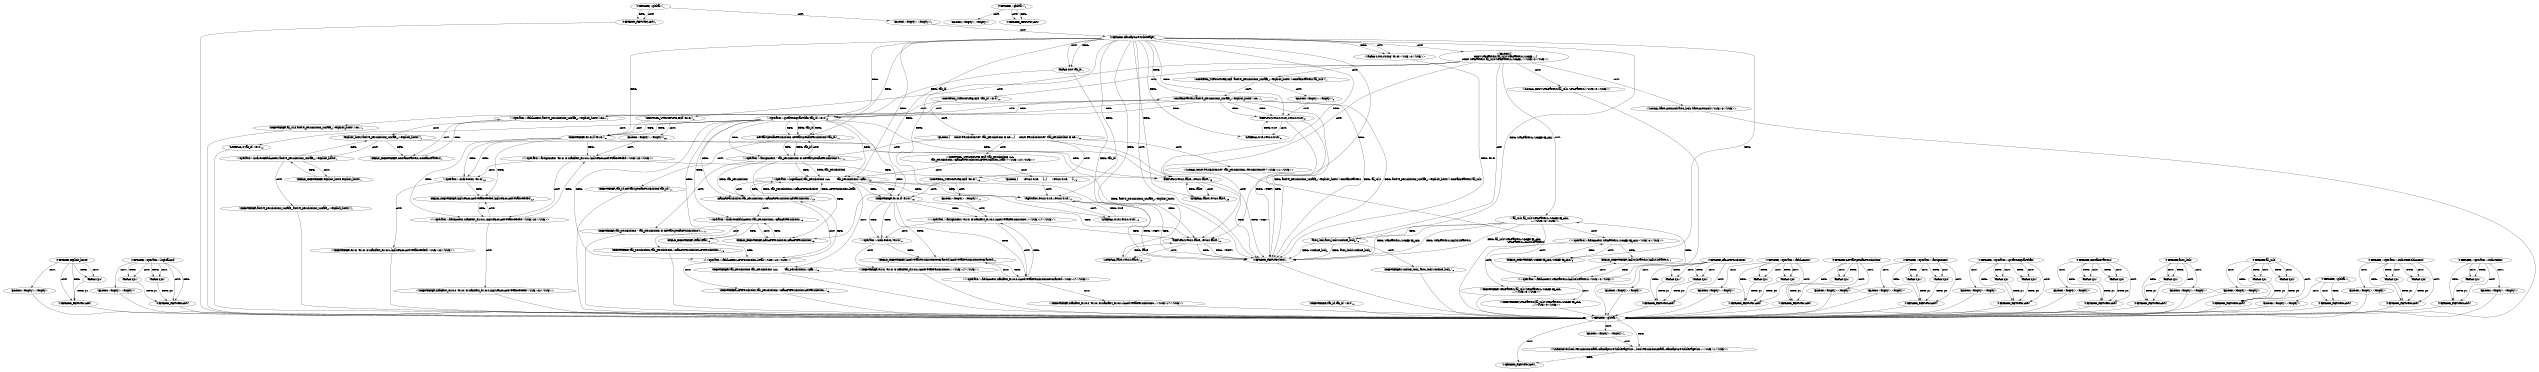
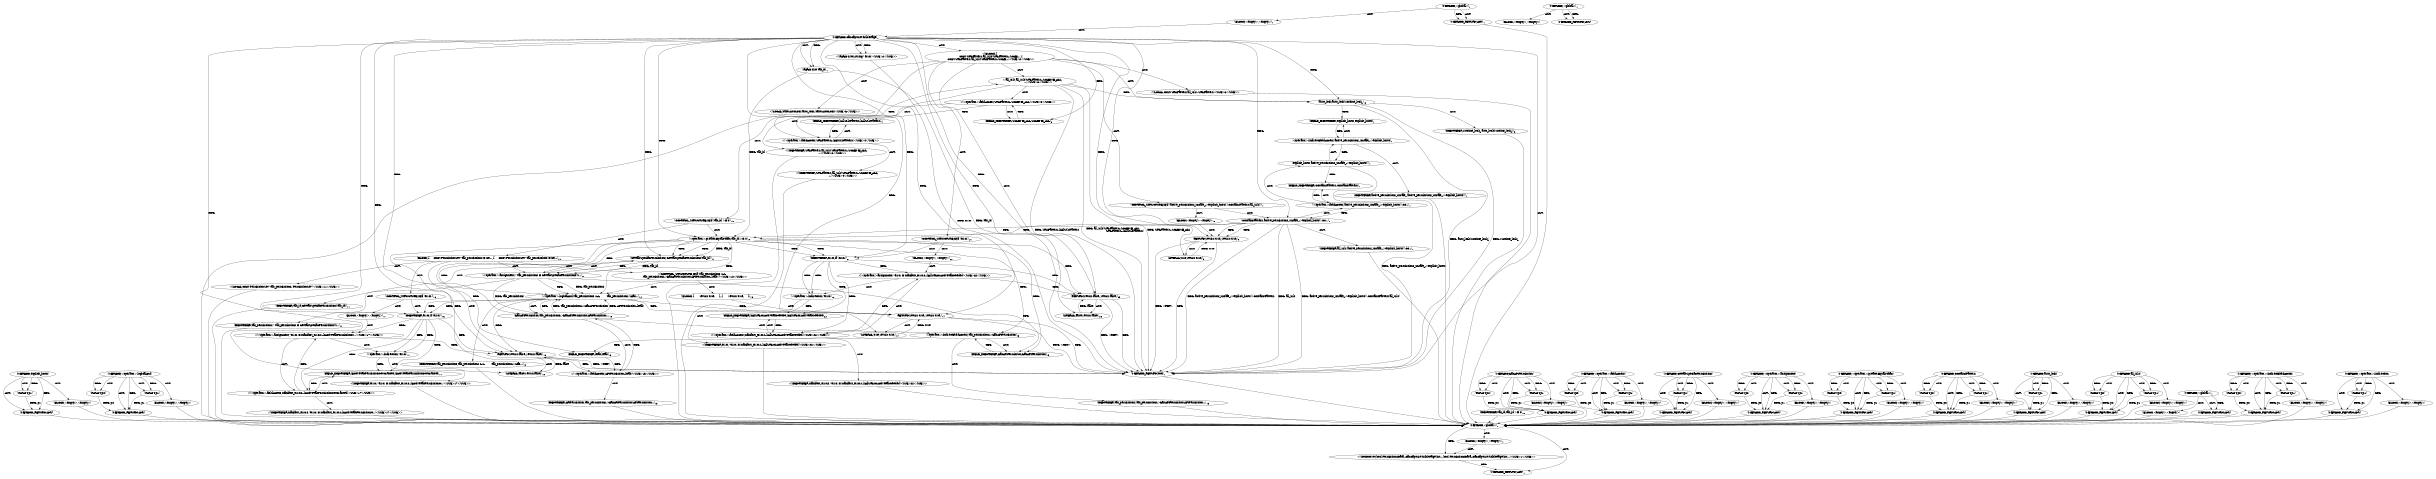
edge "(auto_lock,auto_lock(runtime_lock_))" -> "(FIELD_IDENTIFIER,explicit_hosts,explicit_hosts)": added, label "CFG:"
edge "(METHOD,CanCaptureVisiblePage)" -> "(auto_lock,auto_lock(runtime_lock_))": label "DDG: URLPattern::SCHEME_ALL" -> "DDG: "
node "(LITERAL,0,tab_id >= 0)": removed
